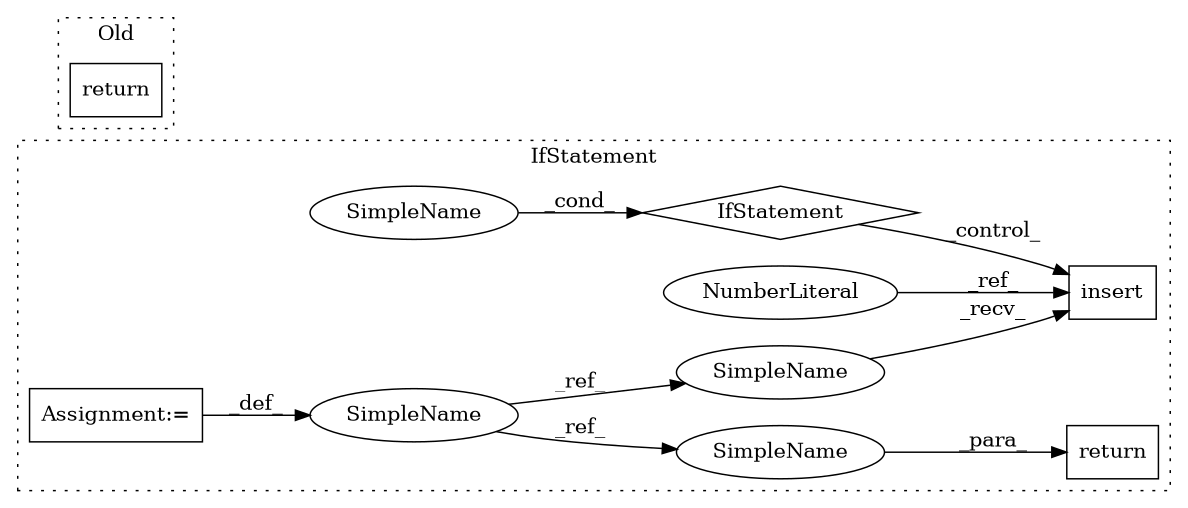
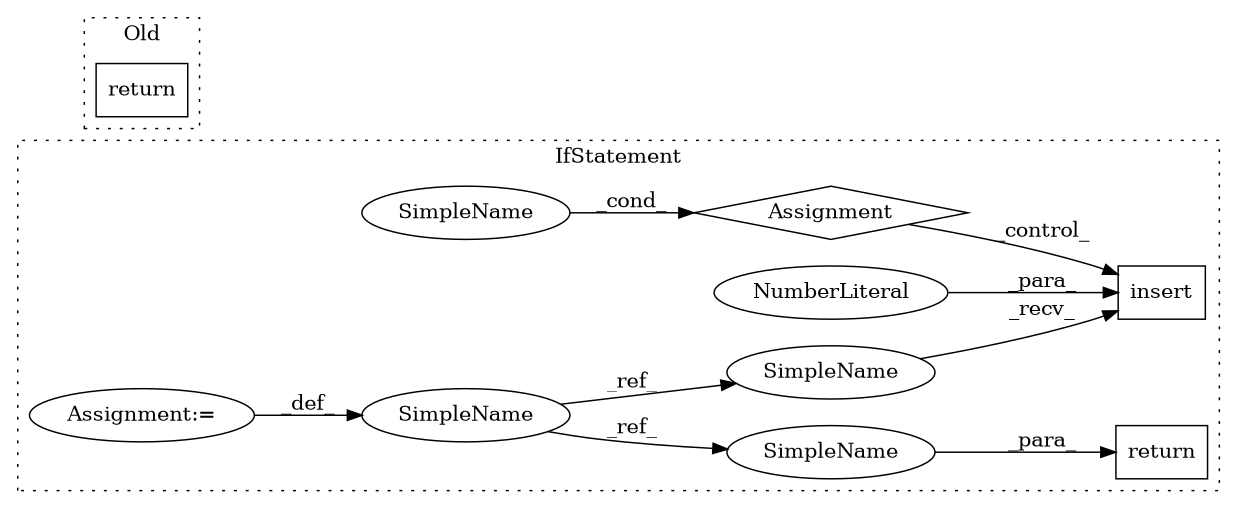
node "IfStatement": label "IfStatement" -> "Assignment"
edge "NumberLiteral" -> "insert": label "_ref_" -> "_para_"
node "Assignment:=": shape box -> ellipse
